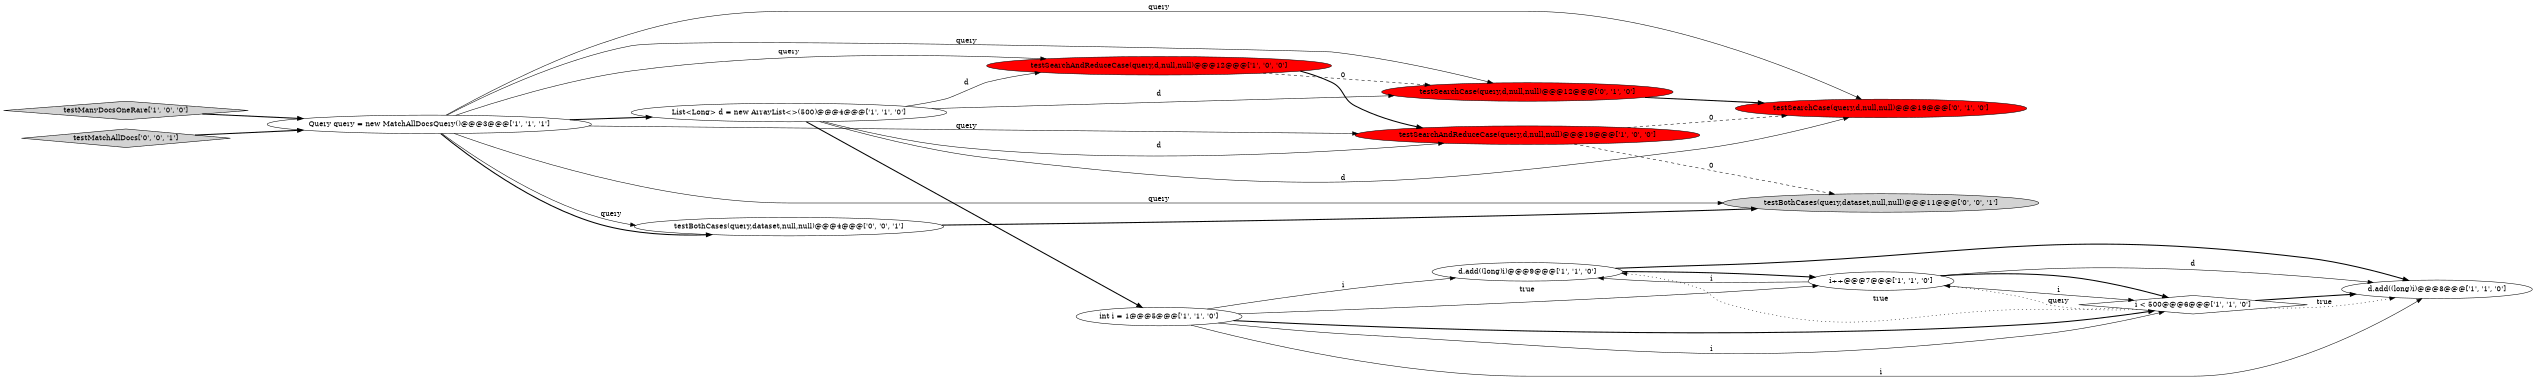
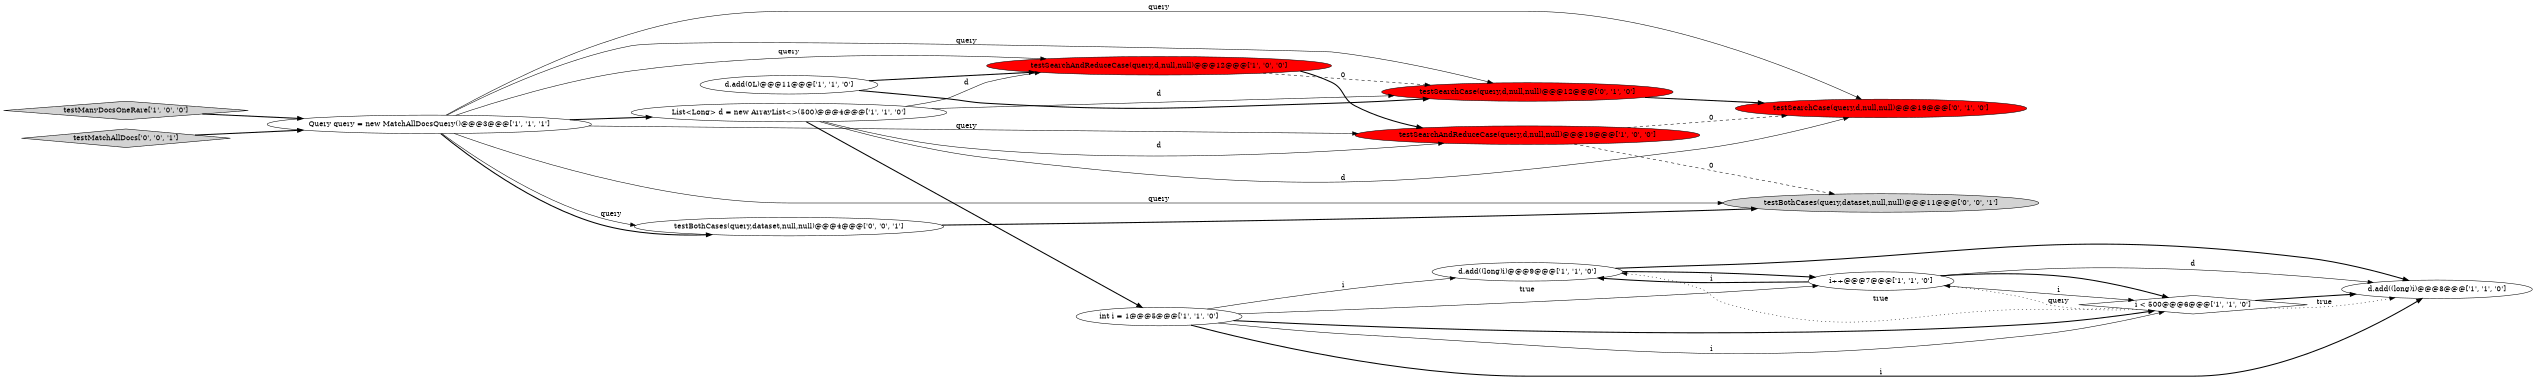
node "d.add(0L)@@@11@@@['1', '1', '0']": added
edge "i++@@@7@@@['1', '1', '0']" -> "d.add((long)i)@@@9@@@['1', '1', '0']": style solid -> bold
edge "int i = 1@@@5@@@['1', '1', '0']" -> "d.add((long)i)@@@8@@@['1', '1', '0']": style solid -> bold
